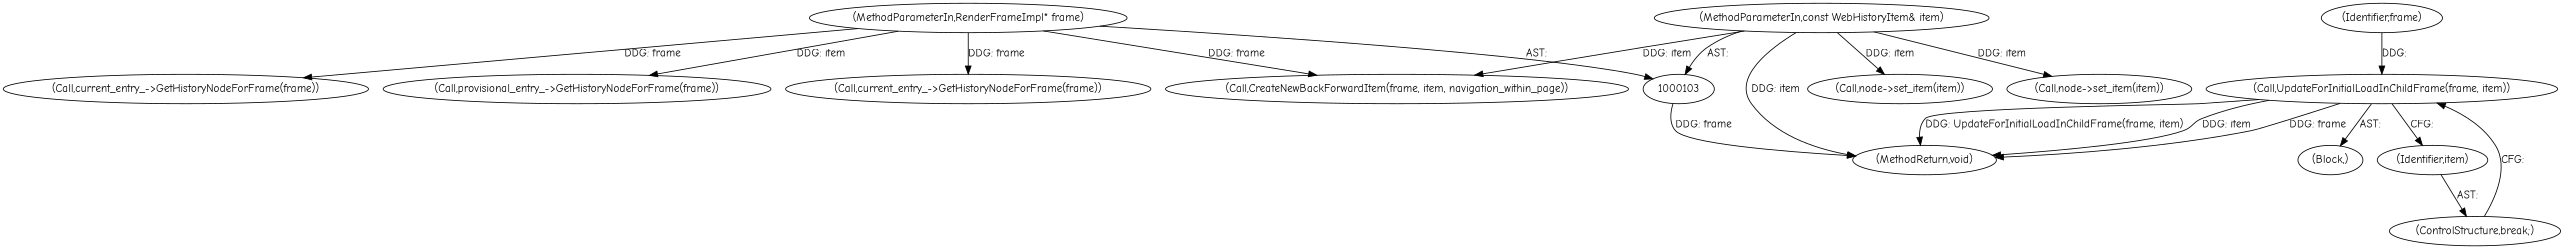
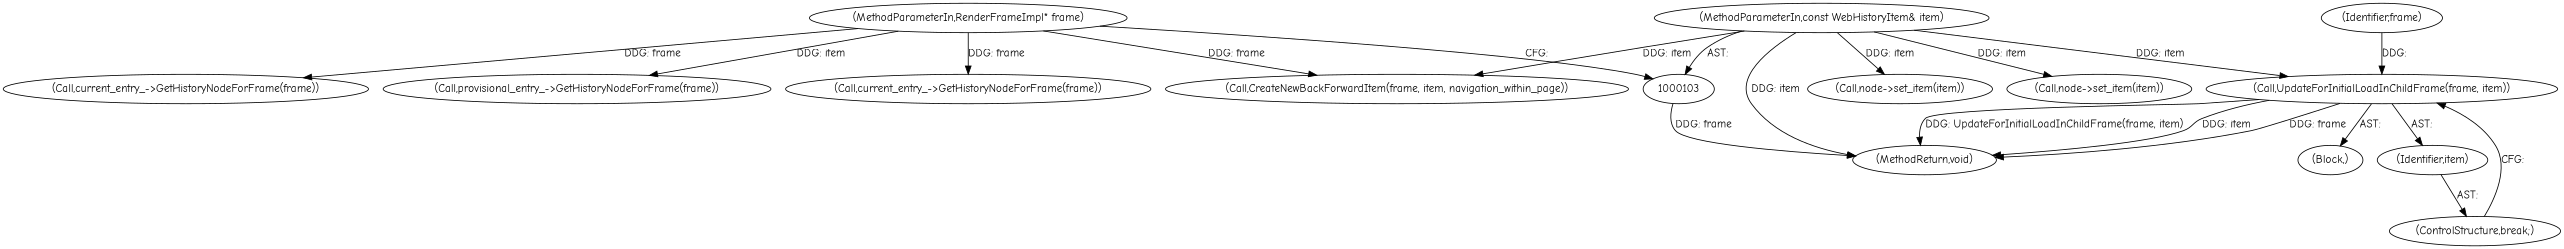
edge "(MethodParameterIn,RenderFrameImpl* frame)" -> "1000103": label "AST: " -> "CFG: "
edge "(MethodParameterIn,const WebHistoryItem& item)" -> "(Call,UpdateForInitialLoadInChildFrame(frame, item))": added, label "DDG: item"
edge "(Call,UpdateForInitialLoadInChildFrame(frame, item))" -> "(Identifier,item)": label "CFG: " -> "AST: "
